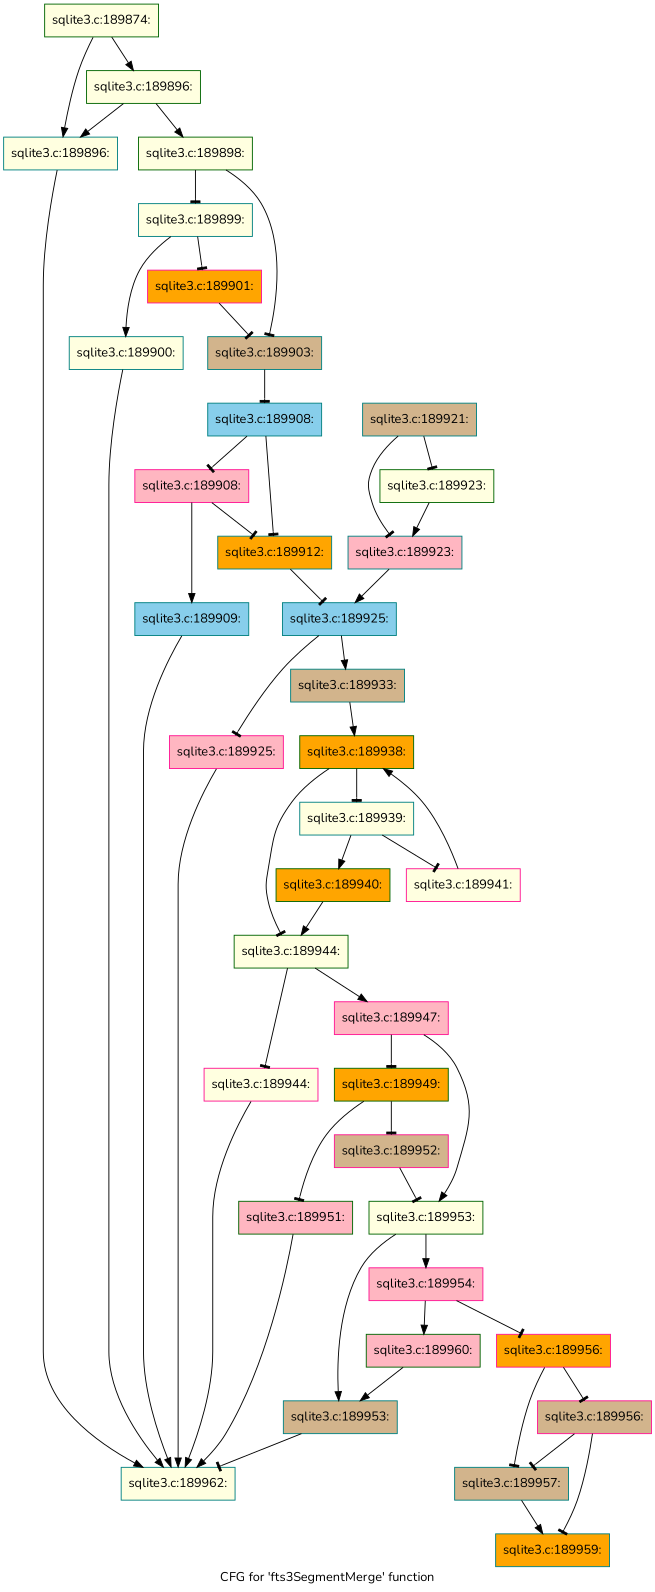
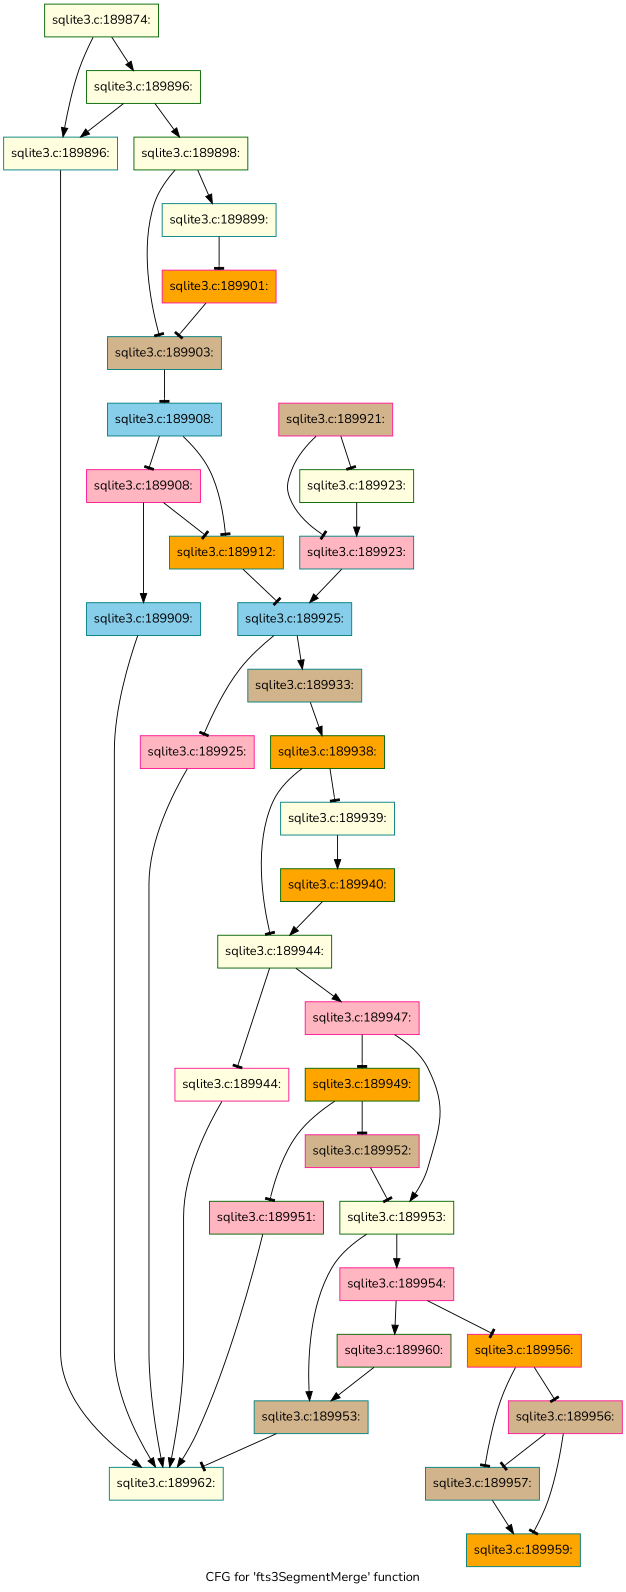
edge "sqlite3.c:189898:" -> "sqlite3.c:189899:": arrowhead tee -> normal
node "sqlite3.c:189900:": removed
node "sqlite3.c:189921:": color teal -> deeppink
node "sqlite3.c:189941:": removed
